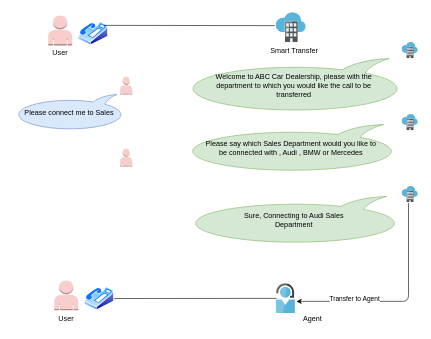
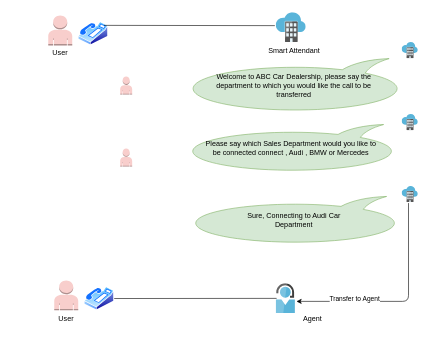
node "Smart Transfer": label "Smart Transfer" -> "Smart Attendant"
node "Welcome to ABC Car Dealership, please with the department to which you would like the call to be transferred": label "Welcome to ABC Car Dealership, please with the department to which you would like the call to be transferred" -> "Welcome to ABC Car Dealership, please say the department to which you would like the call to be transferred"
node "Please connect me to Sales": removed
node "Please say which Sales Department would you like to be connected with , Audi , BMW or Mercedes": label "Please say which Sales Department would you like to be connected with , Audi , BMW or Mercedes" -> "Please say which Sales Department would you like to be connected connect , Audi , BMW or Mercedes"
node "Sure, Connecting to Audi Sales Department": label "Sure, Connecting to Audi Sales Department" -> "Sure, Connecting to Audi Car Department"
